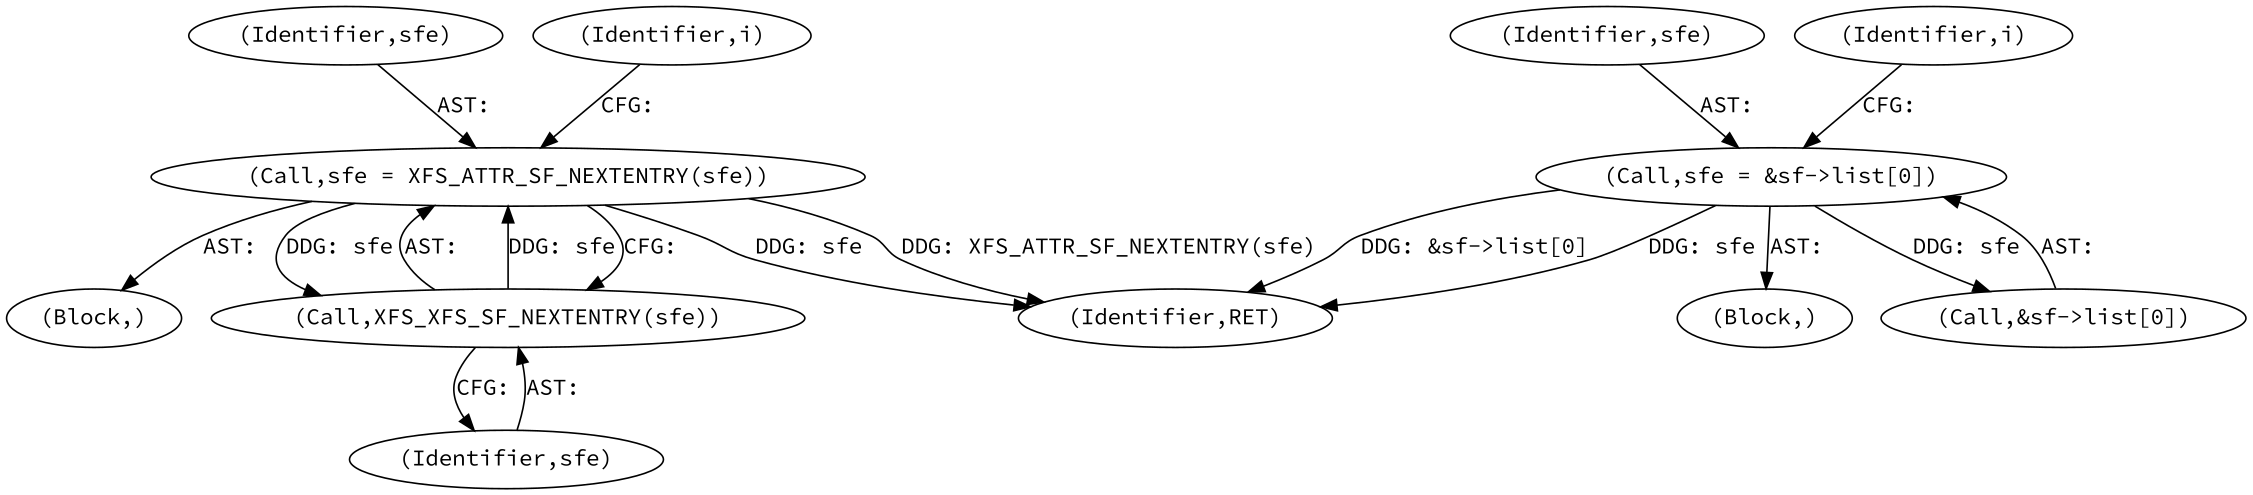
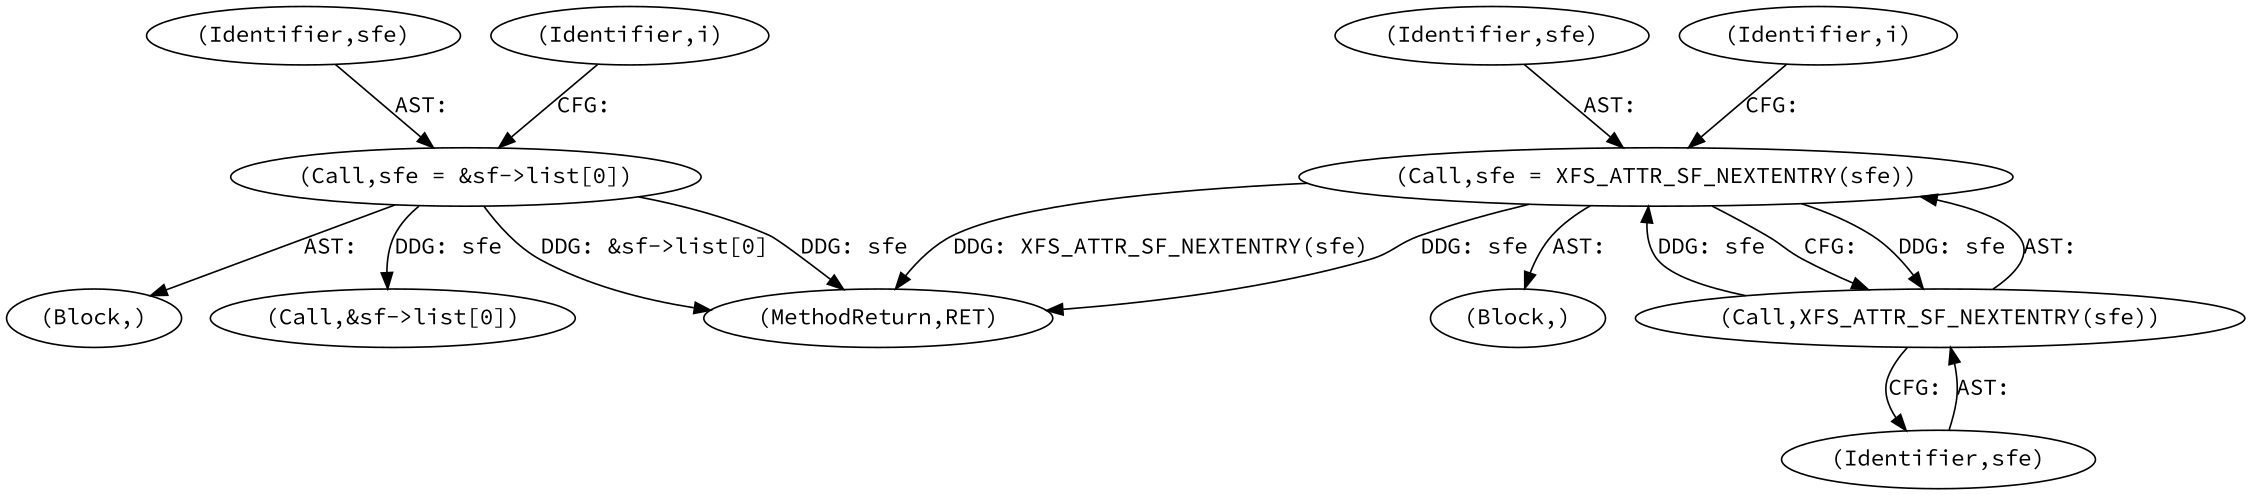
edge "(Call,&sf->list[0])" -> "(Call,sfe = &sf->list[0])": removed, label "AST:"
node "(Call,XFS_XFS_SF_NEXTENTRY(sfe))": label "(Call,XFS_XFS_SF_NEXTENTRY(sfe))" -> "(Call,XFS_ATTR_SF_NEXTENTRY(sfe))"
node "(Identifier,RET)": label "(Identifier,RET)" -> "(MethodReturn,RET)"
